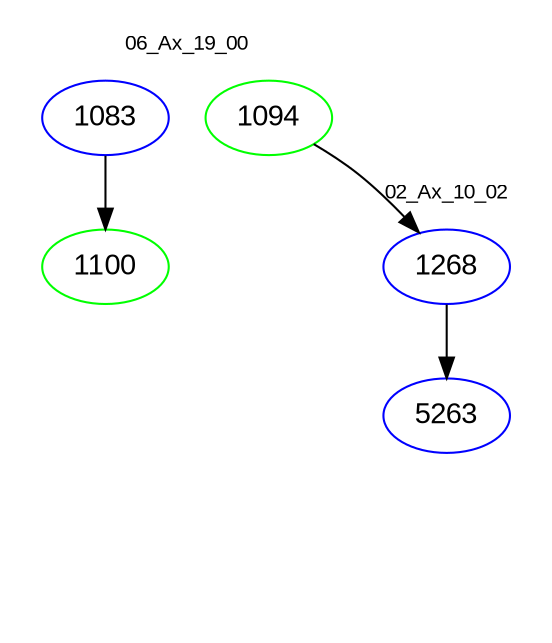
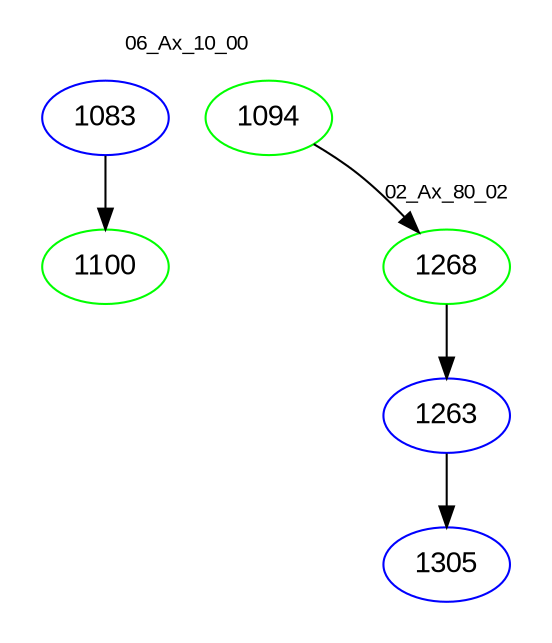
cluster "06_Ax_19_00": label "06_Ax_19_00" -> "06_Ax_10_00"
cluster "02_Ax_10_02": label "02_Ax_10_02" -> "02_Ax_80_02"
node "1268": color blue -> green
node "5263": label "5263" -> "1263"
node "1305": added
